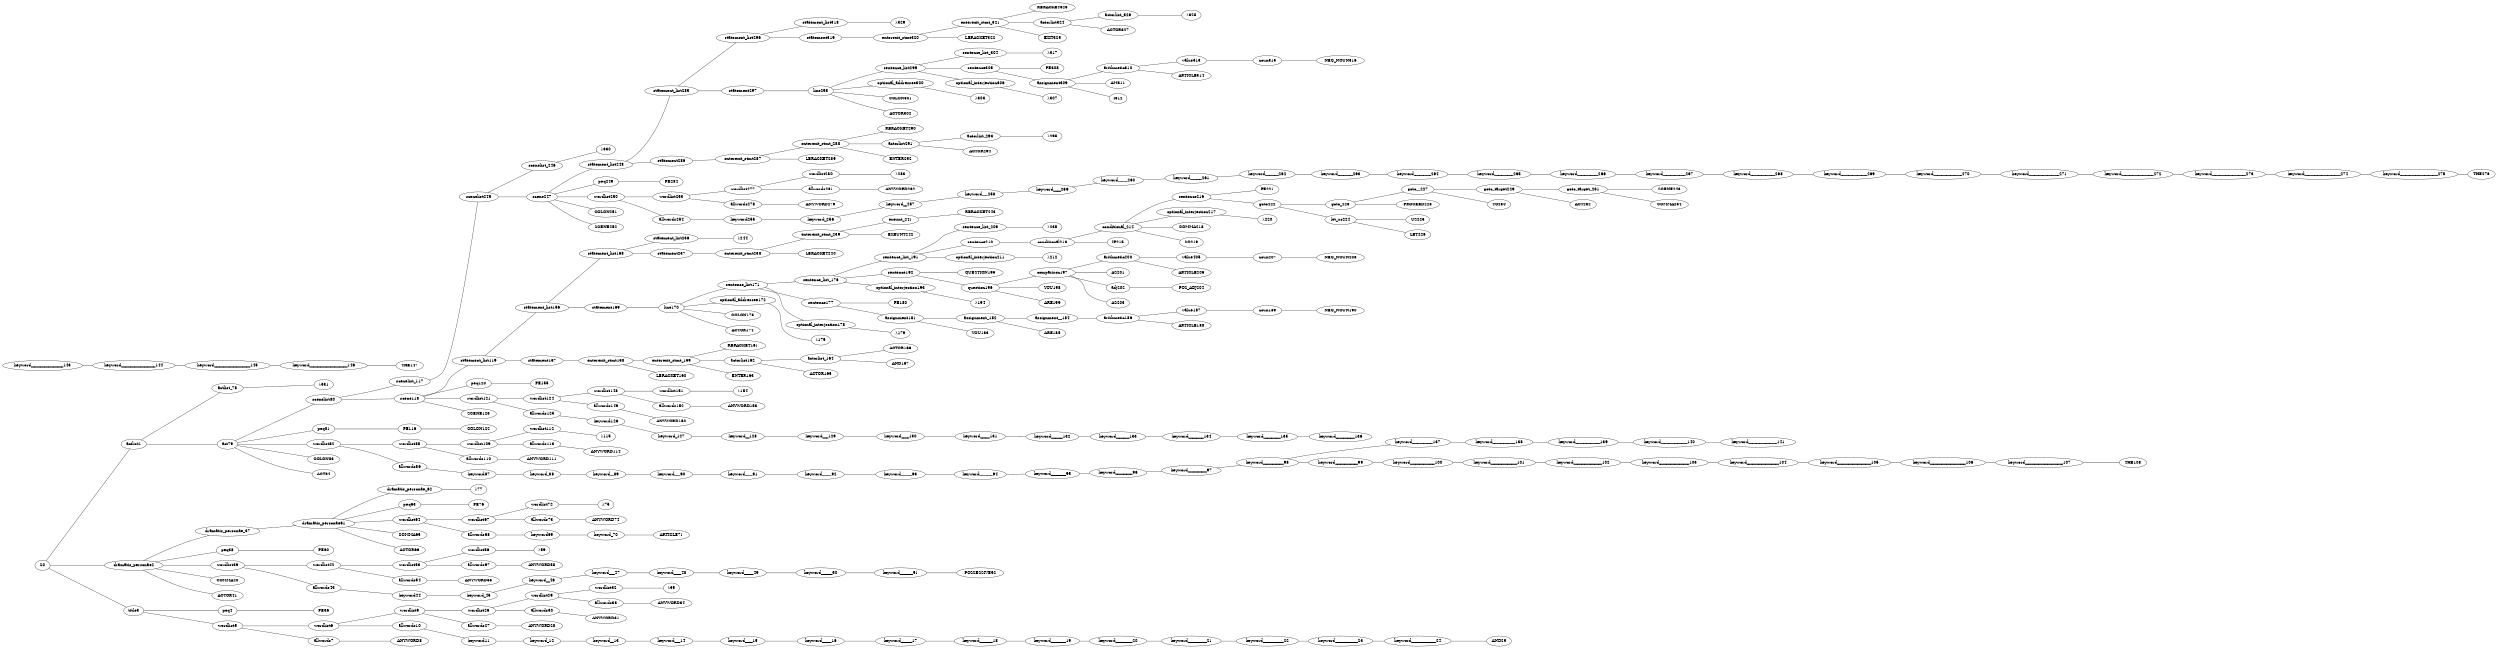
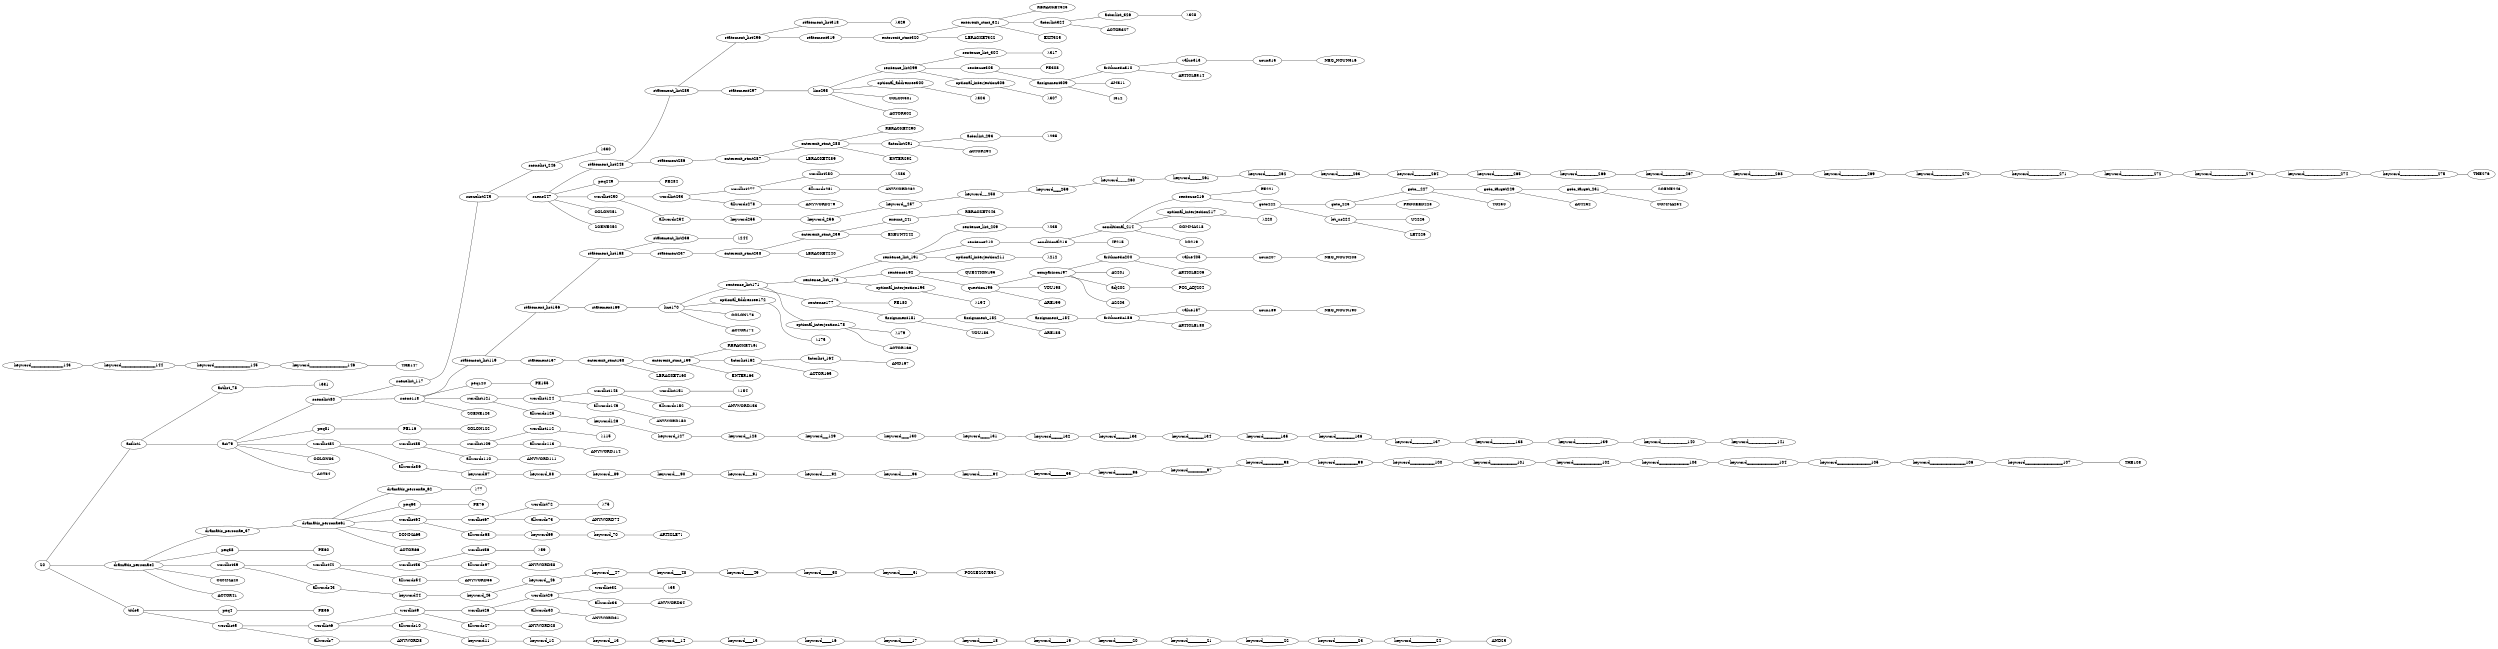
edge "ACTOR166" -- "actorlist_164": now "ACTOR166" -- "optional_interjection178"
edge "keyword___________137" -- "keyword___________98": now "keyword___________137" -- "keyword__________136"
